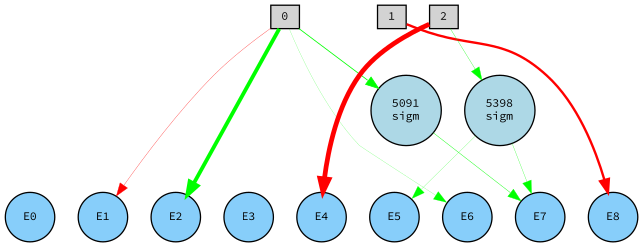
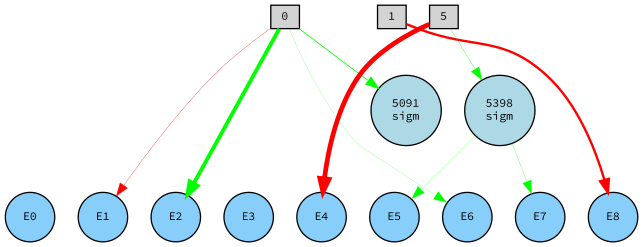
node "2": label "2" -> "5"
edge "5091 sigm" -> "E7": removed
